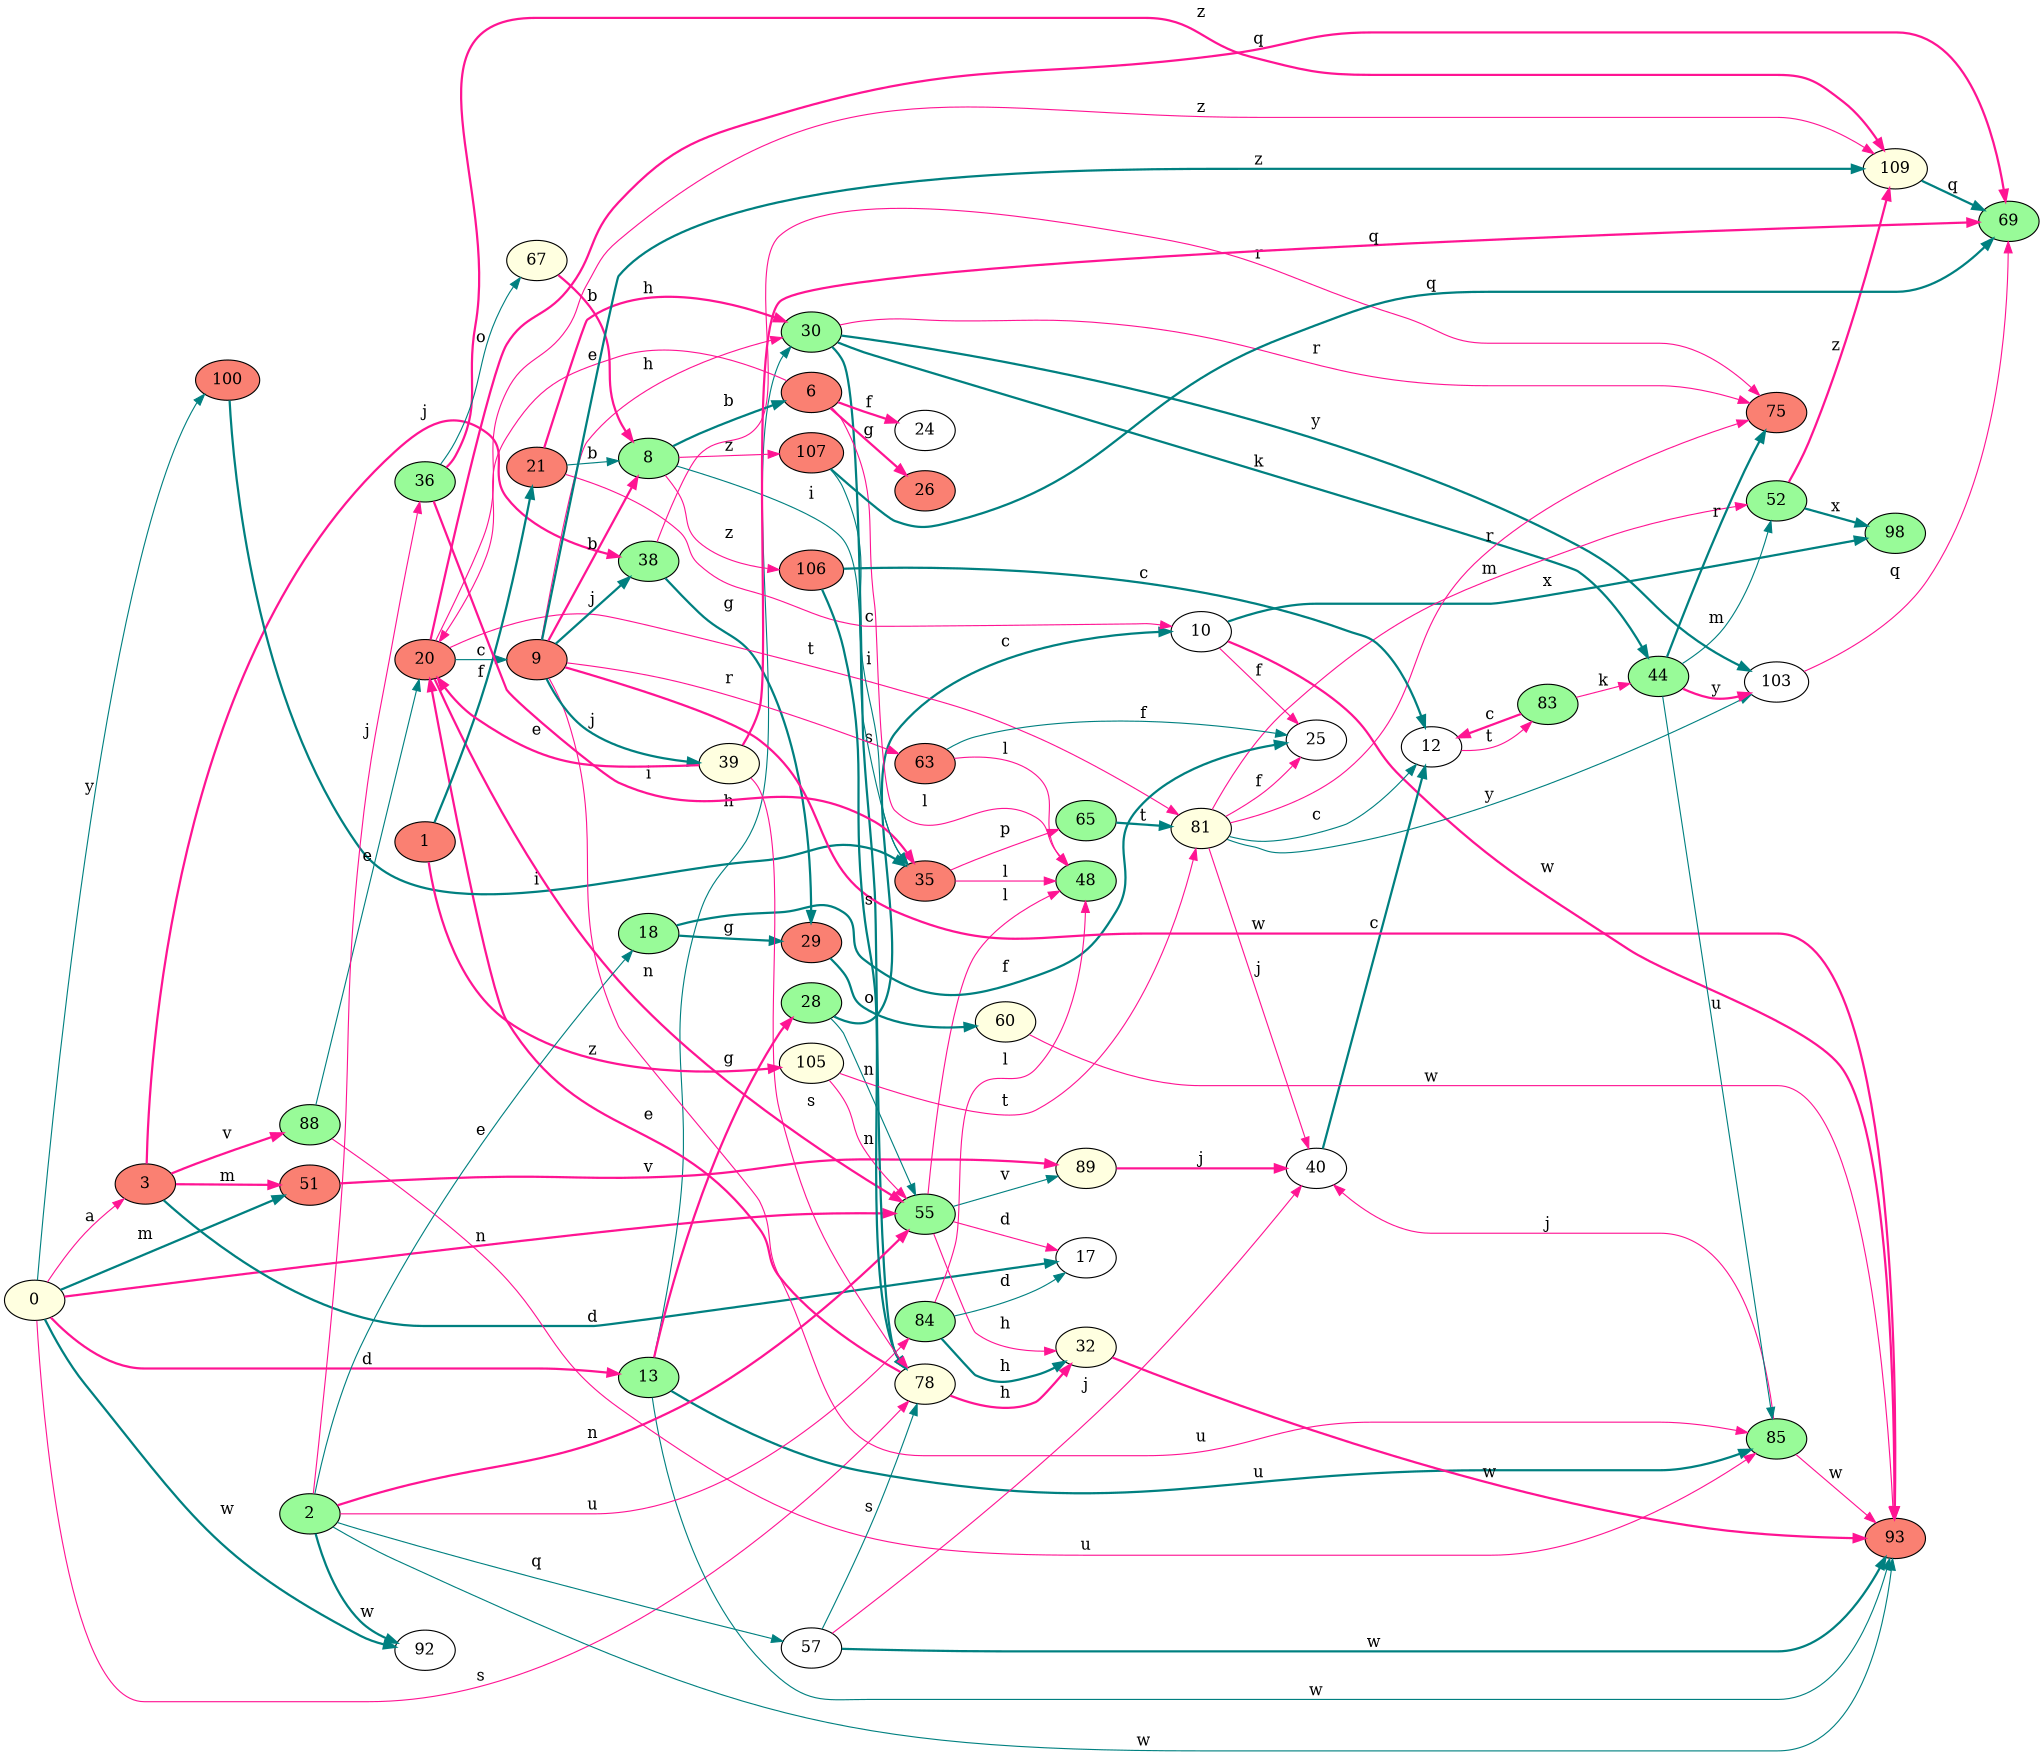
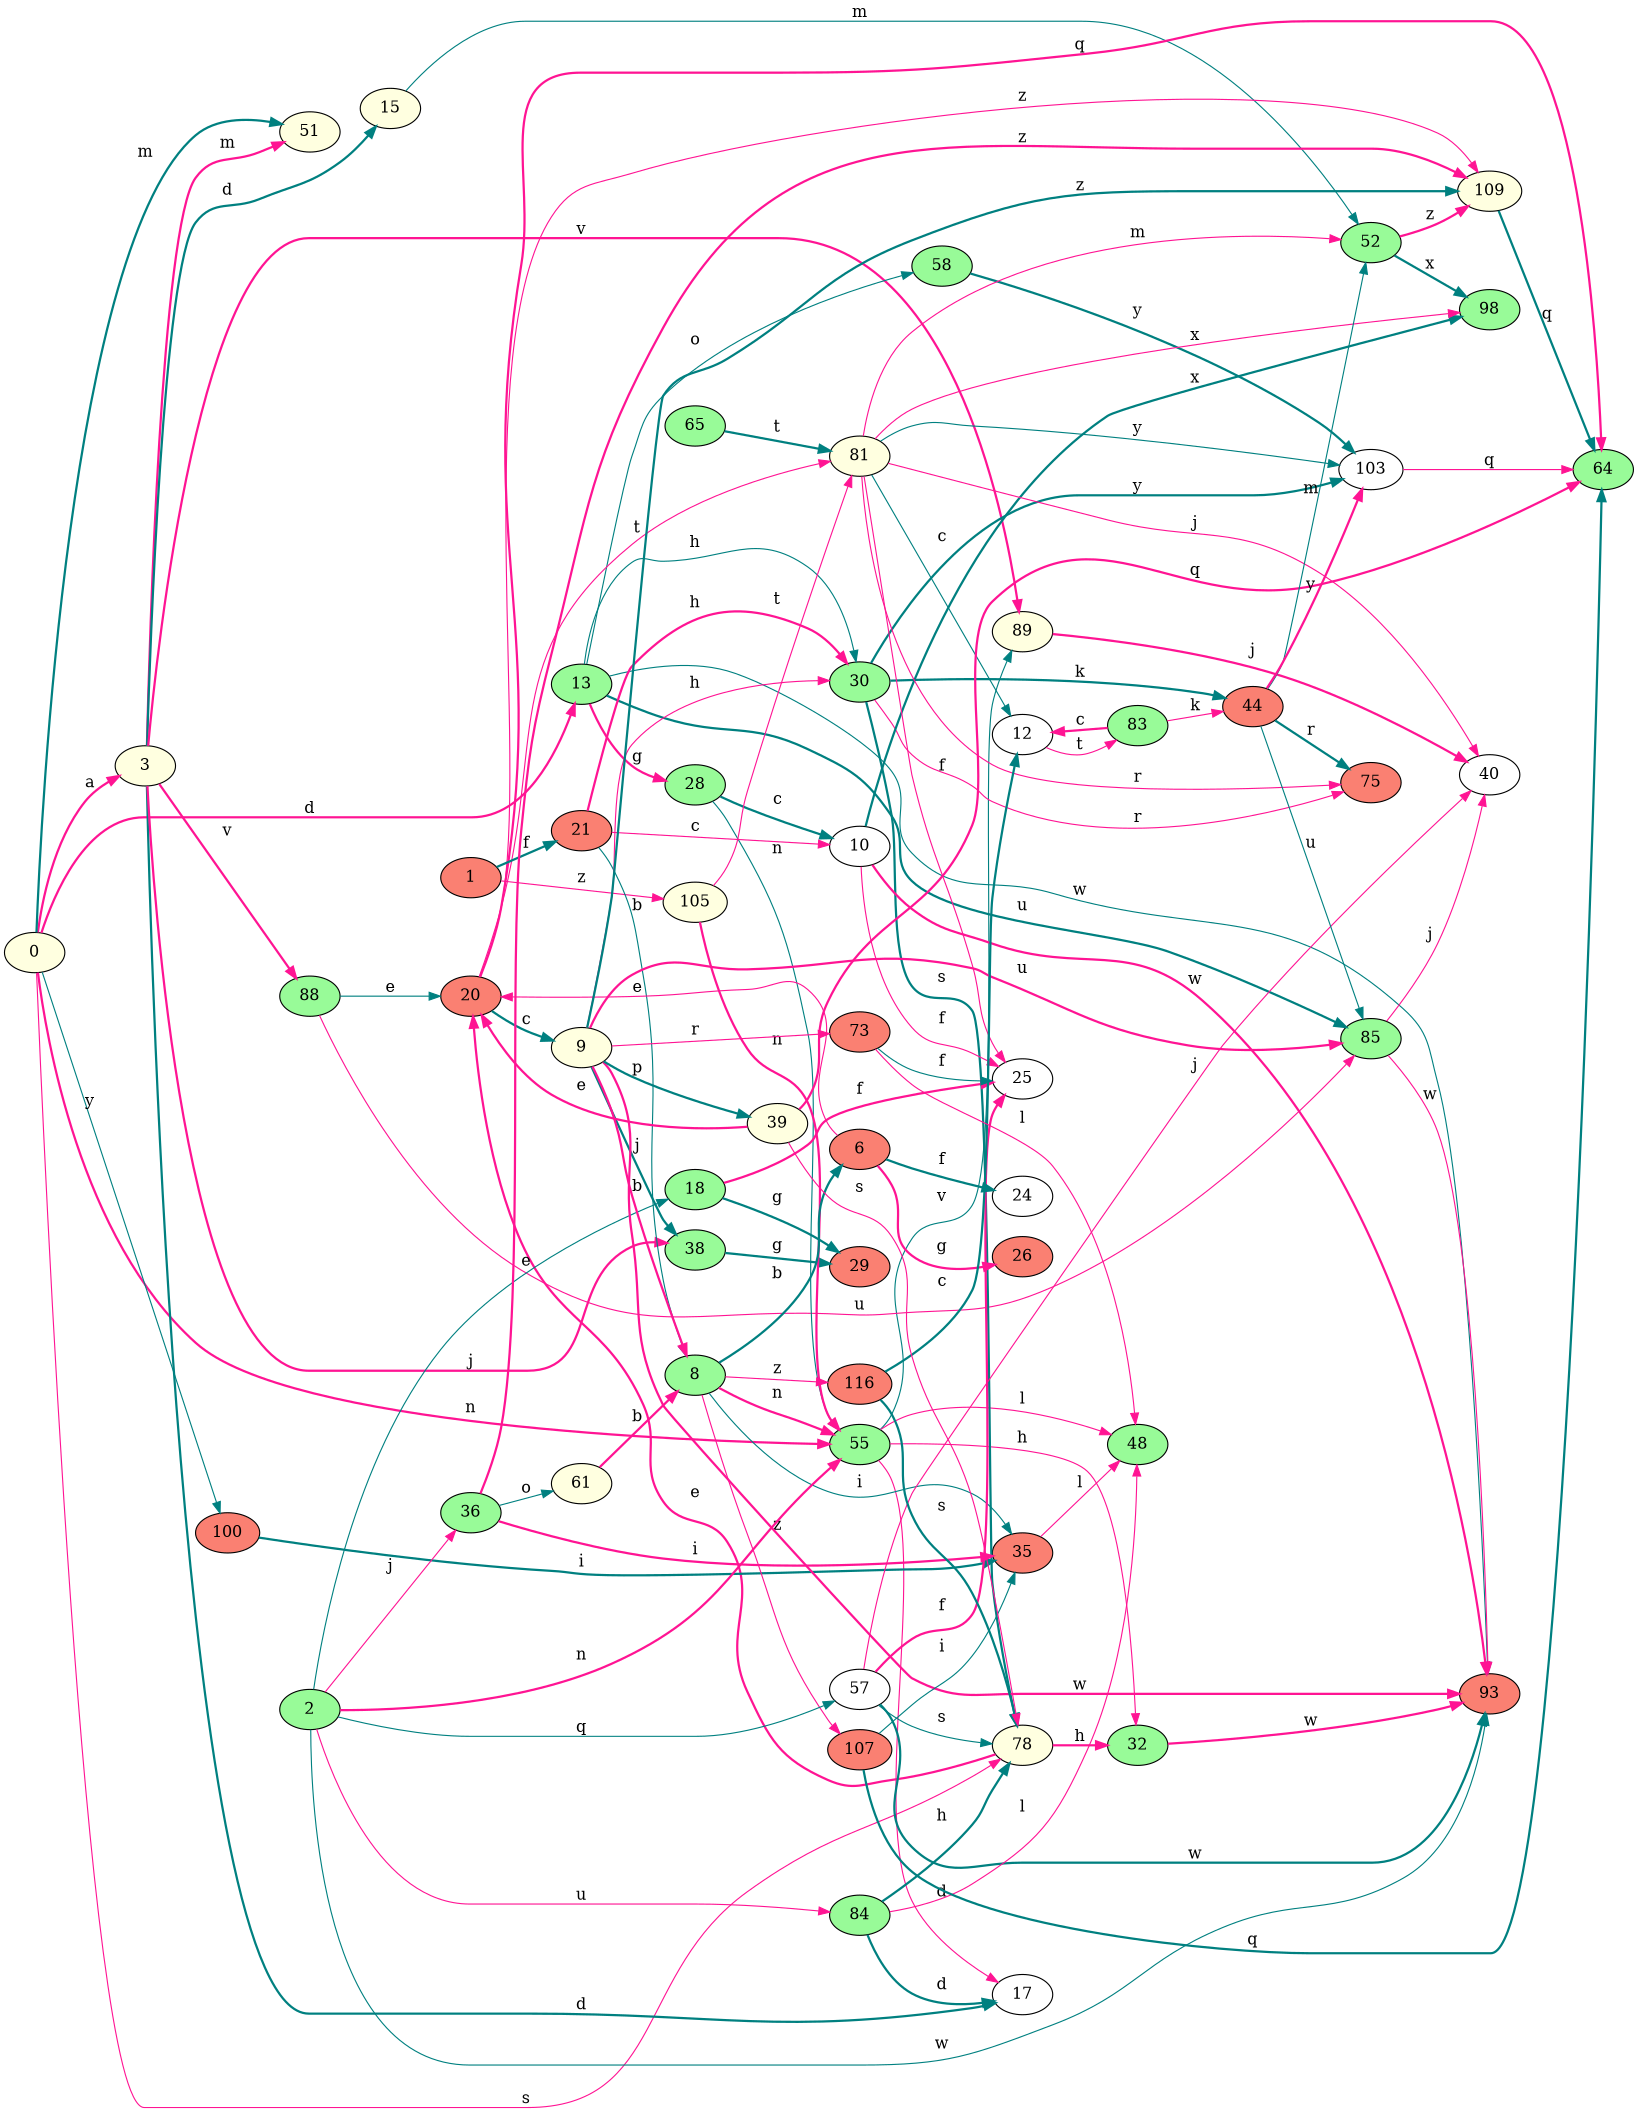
node "15": added
node "69": label "69" -> "64"
edge "38" -> "75": removed, label "r"
node "67": label "67" -> "61"
node "58": added
edge "81" -> "98": added, label "x"
edge "6" -> "24": color deeppink -> teal
node "106": label "106" -> "116"
edge "20" -> "9": style solid -> bold
node "9": fillcolor salmon -> lightyellow
node "44": fillcolor palegreen -> salmon
edge "6" -> "48": removed, label "l"
edge "9" -> "39": label "j" -> "p"
node "63": label "63" -> "73"
edge "35" -> "65": removed, label "p"
edge "40" -> "12": removed, label "c"
edge "20" -> "55": now "8" -> "55"
edge "18" -> "25": color teal -> deeppink
node "60": removed
edge "1" -> "105": style bold -> solid
edge "105" -> "55": style solid -> bold
edge "51" -> "89": now "3" -> "89"
node "3": fillcolor salmon -> lightyellow
node "51": fillcolor salmon -> lightyellow
edge "0" -> "3": style solid -> bold
edge "84" -> "17": style solid -> bold
node "32": fillcolor lightyellow -> palegreen
edge "84" -> "32": now "84" -> "78"
edge "9" -> "85": style solid -> bold
edge "57" -> "25": added, label "f"
node "92": removed
